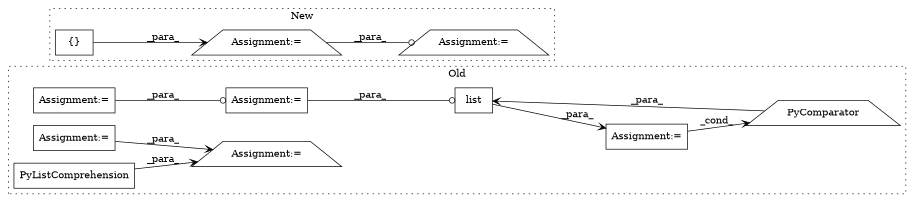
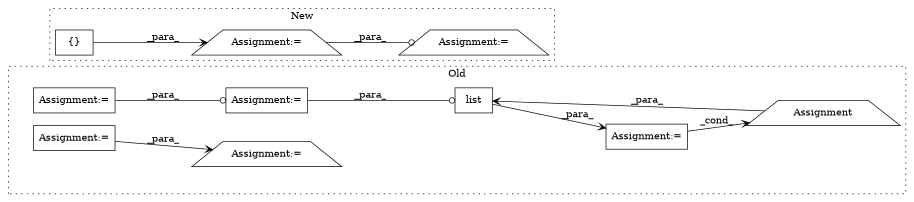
node "PyComparator": label "PyComparator" -> "Assignment"
node "PyListComprehension": removed
